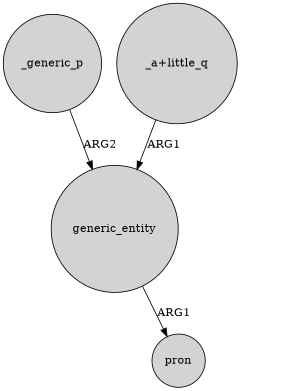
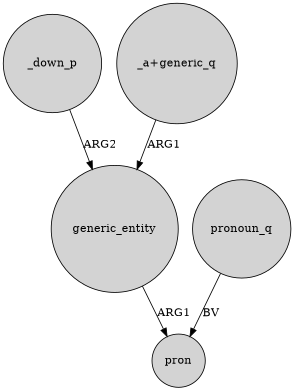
node "_generic_p": label "_generic_p" -> "_down_p"
node "_a+little_q": label "_a+little_q" -> "_a+generic_q"
node "pronoun_q": added
